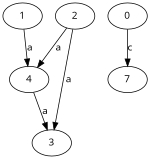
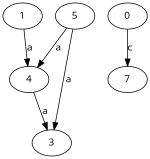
node "2": label "2" -> "5"
